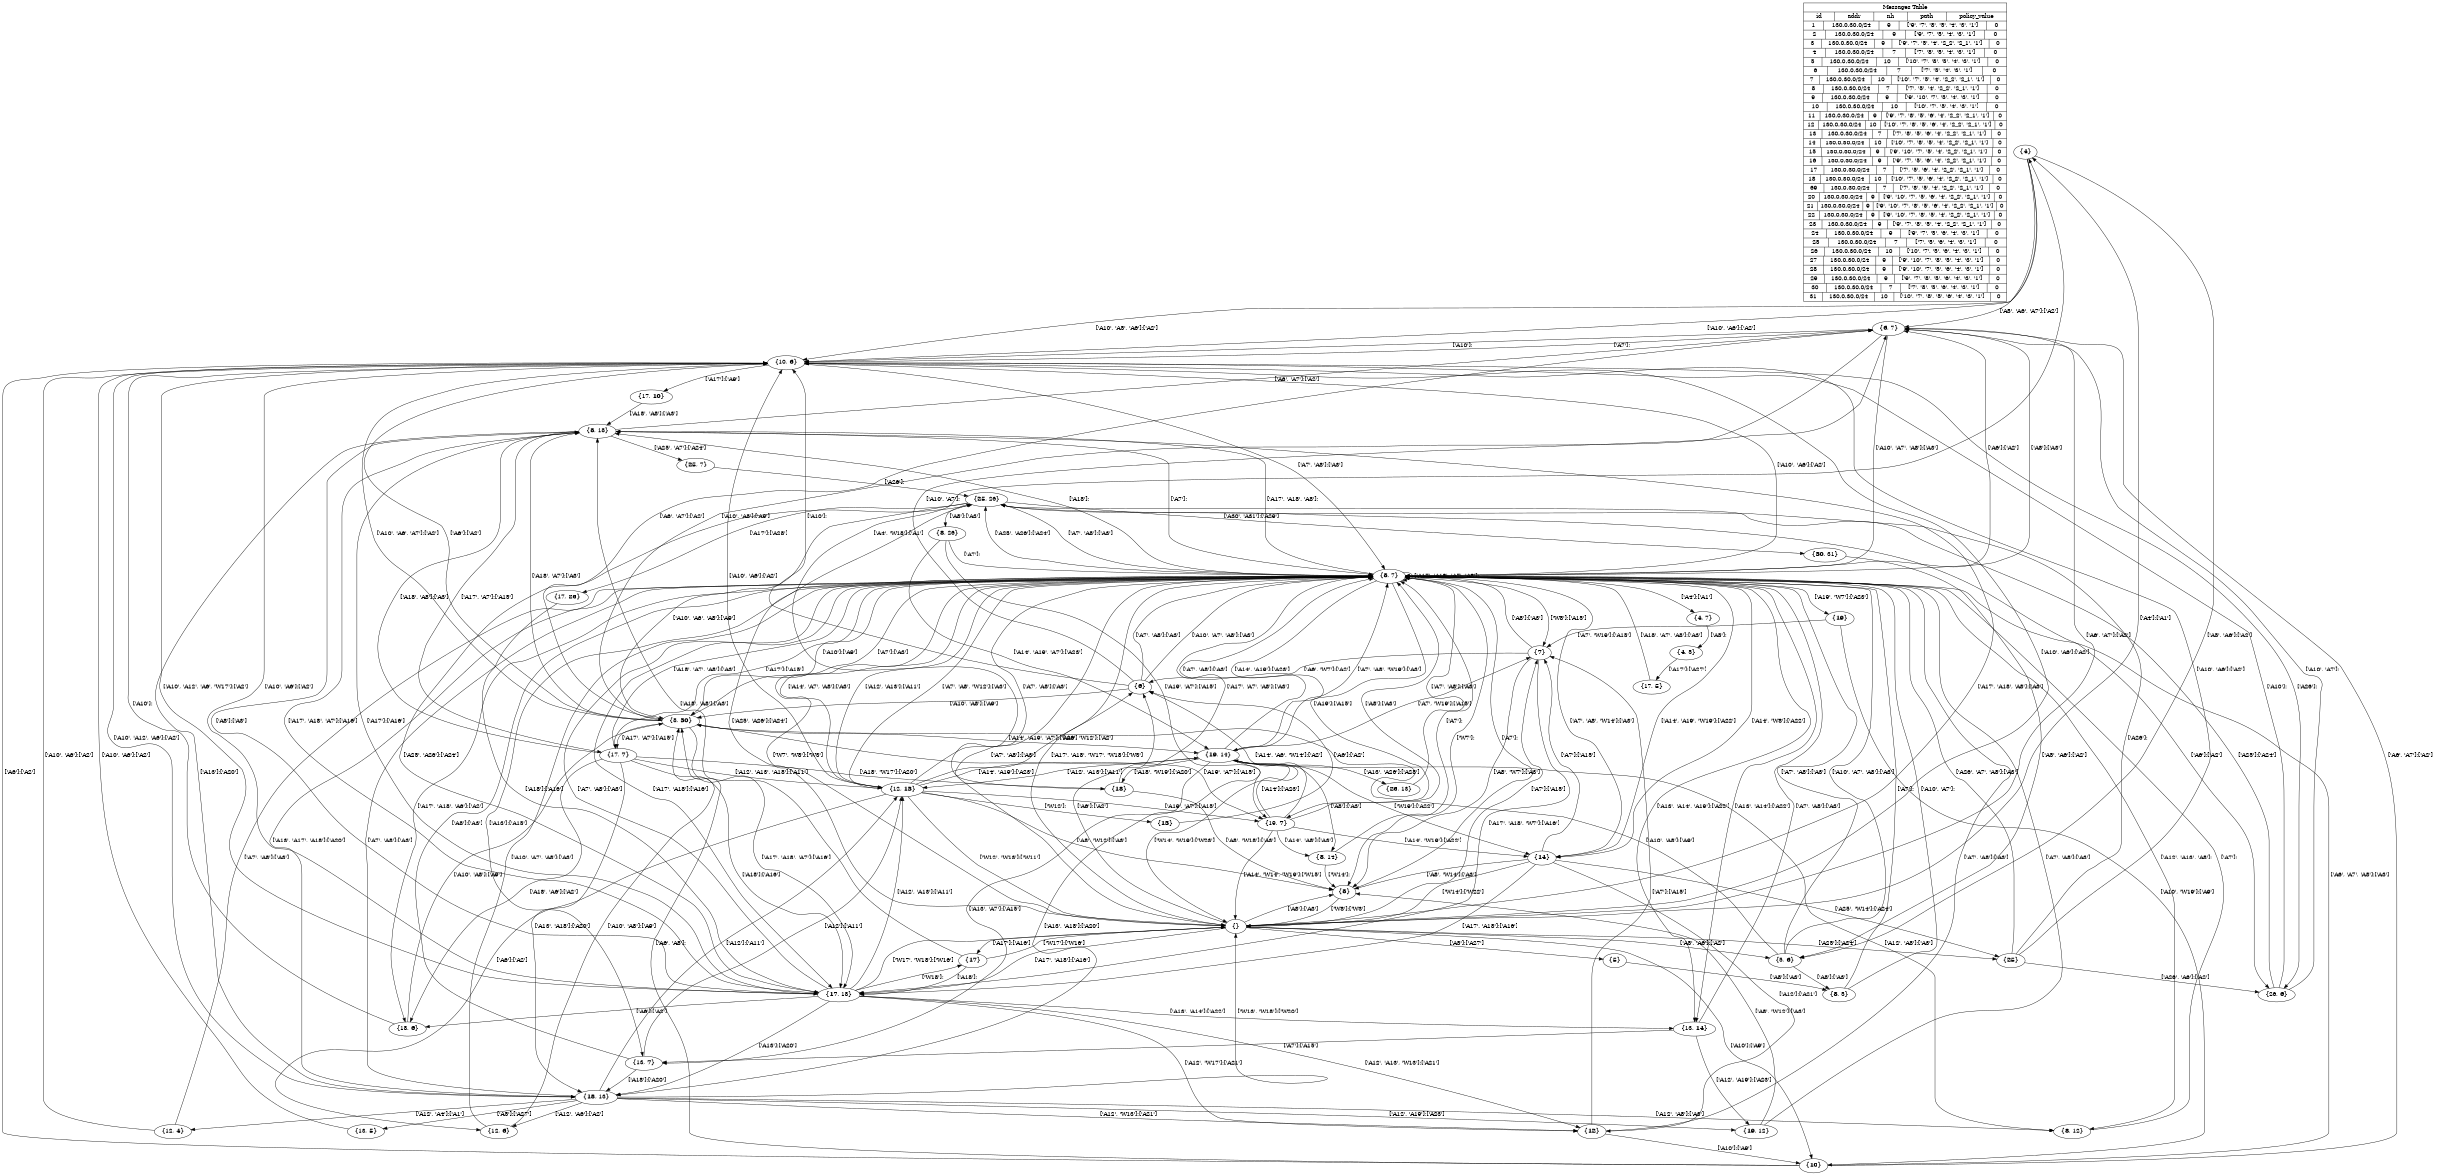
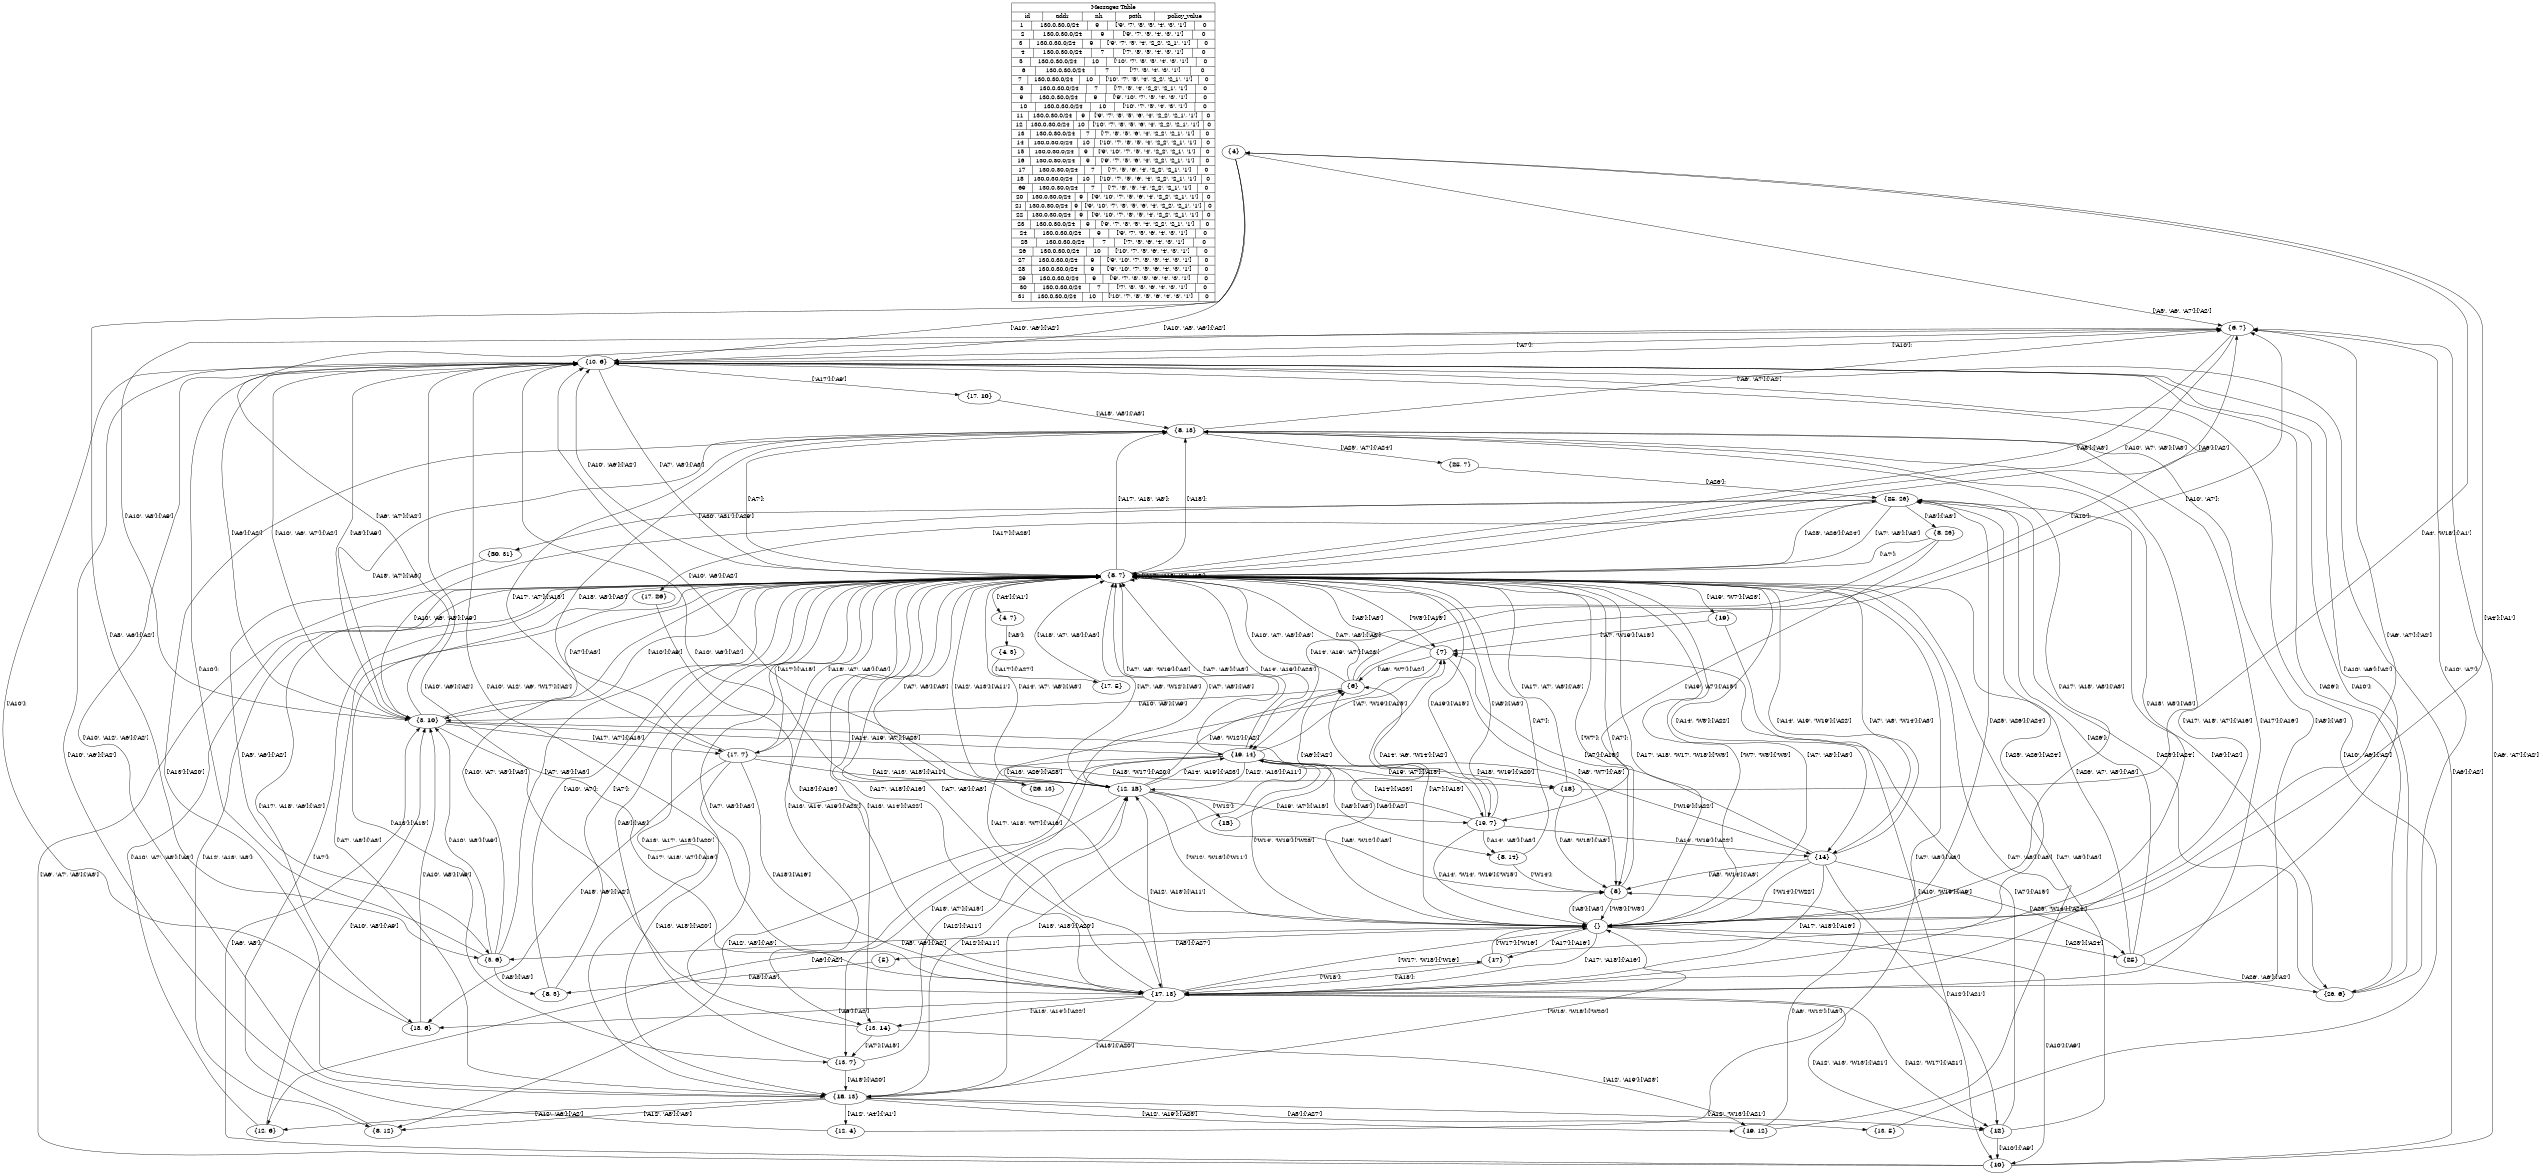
edge "{10," -> "{8,": added, label "['A8']:['A9']"
edge "{5," -> "{10,": added, label "['A10']:"
node "{8,": text "30" -> "10"
